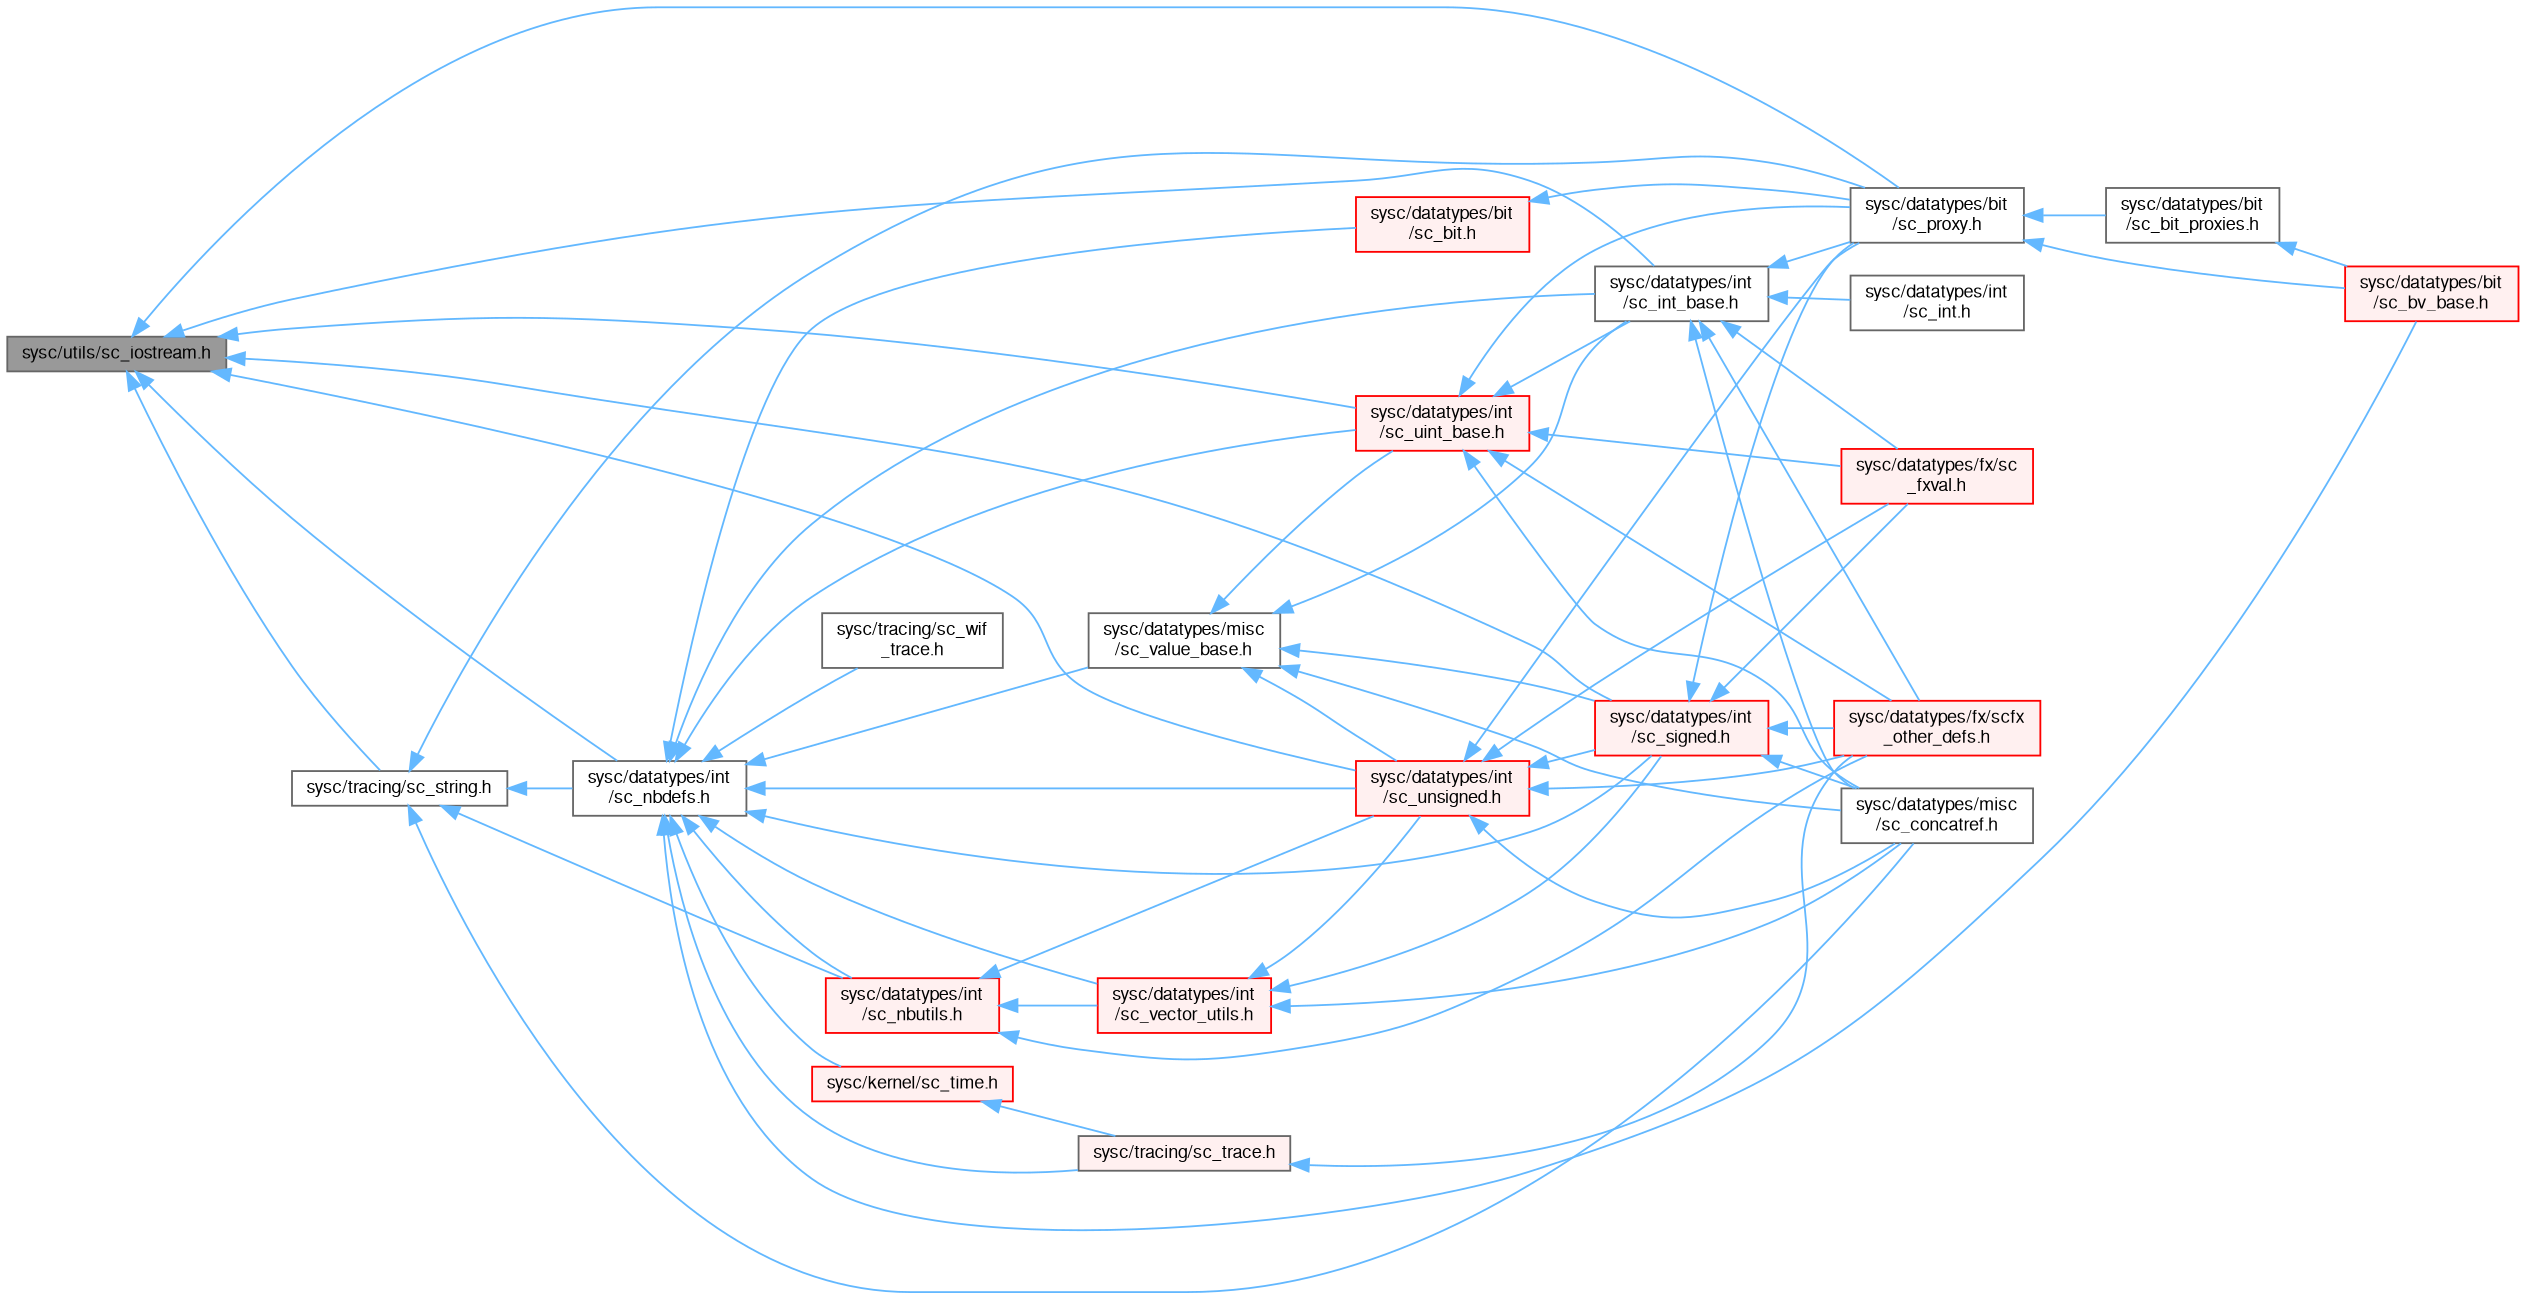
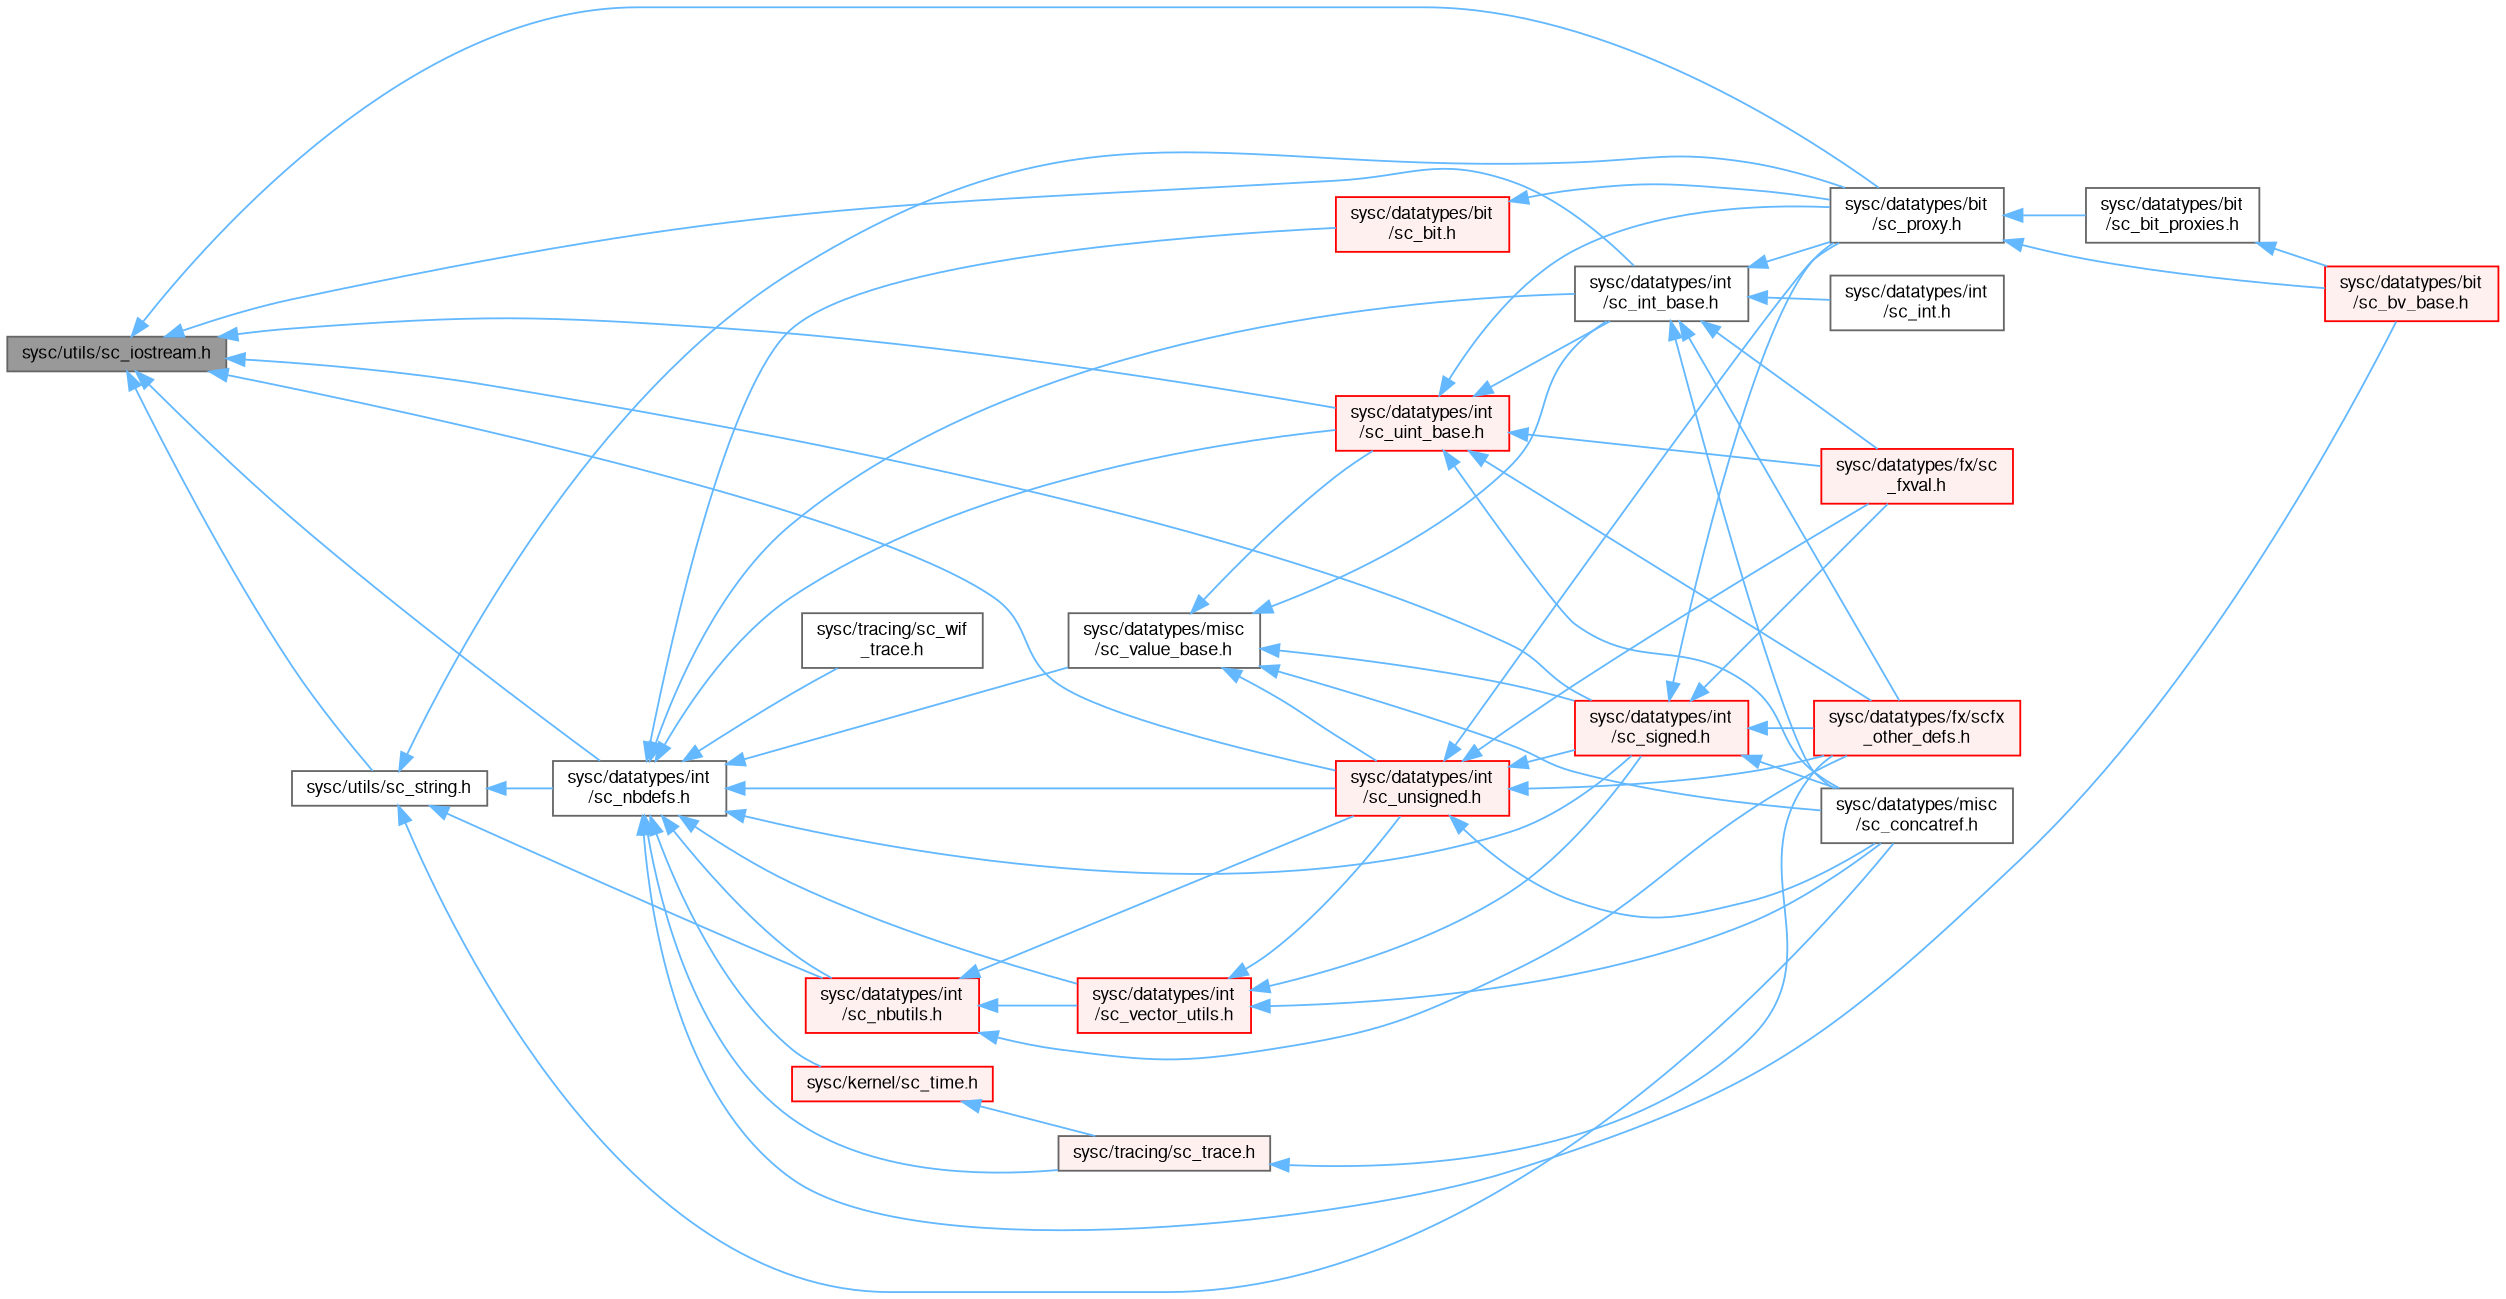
node "sysc/tracing/sc_string.h": label "sysc/tracing/sc_string.h" -> "sysc/utils/sc_string.h"
